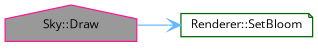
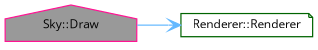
node "Renderer::SetBloom": label "Renderer::SetBloom" -> "Renderer::Renderer"
